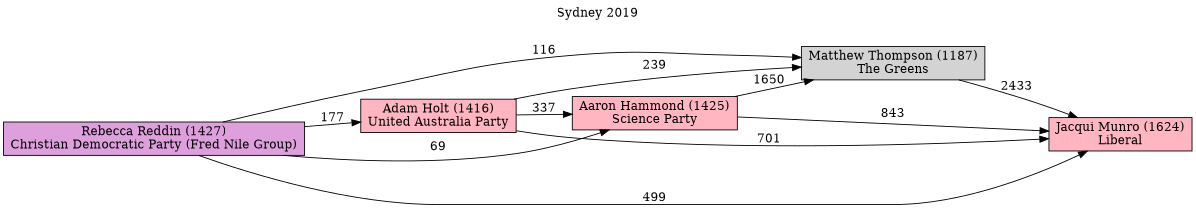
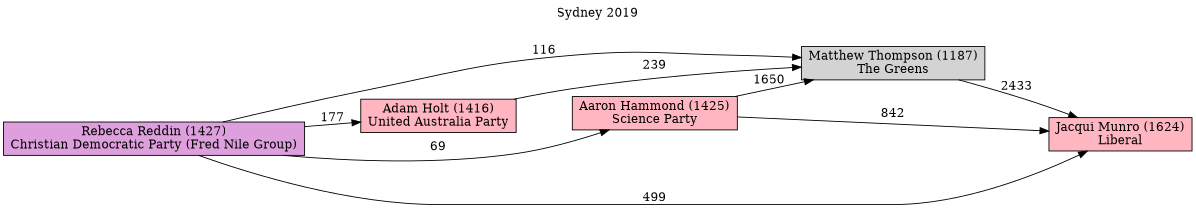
edge "Aaron Hammond (1425) Science Party" -> "Jacqui Munro (1624) Liberal": label "843" -> "842"
edge "Adam Holt (1416) United Australia Party" -> "Aaron Hammond (1425) Science Party": removed, label "337"
edge "Adam Holt (1416) United Australia Party" -> "Jacqui Munro (1624) Liberal": removed, label "701"
